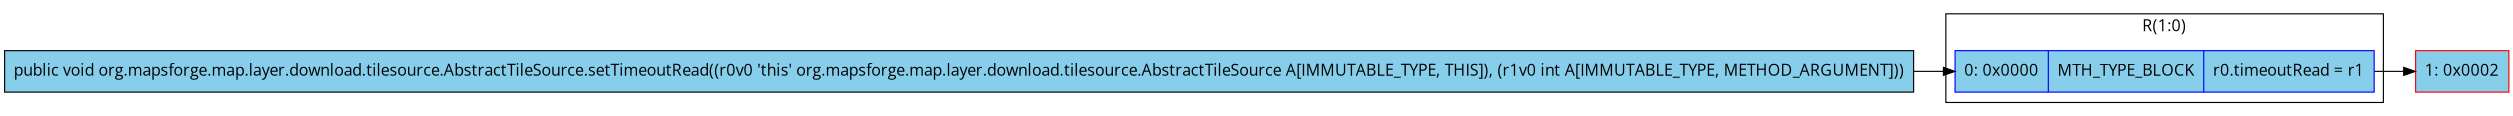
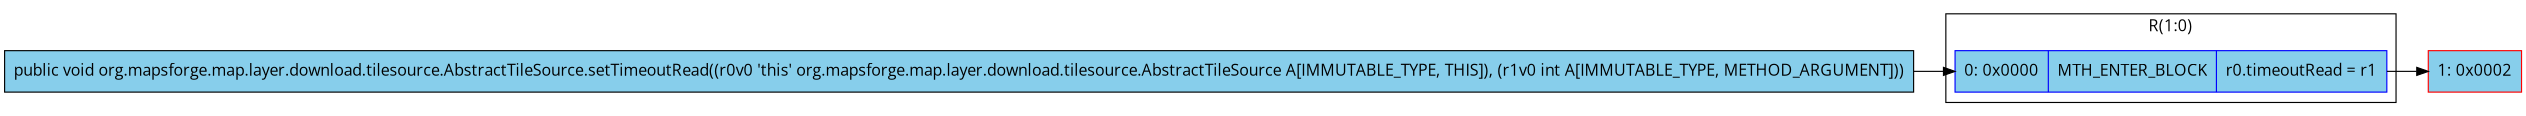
node "0: 0x0000": text "MTH_TYPE_BLOCK" -> "MTH_ENTER_BLOCK"
